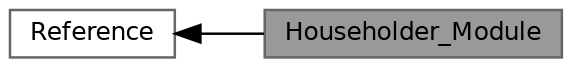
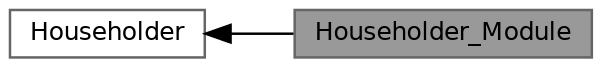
node "Reference": label "Reference" -> "Householder"
